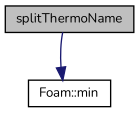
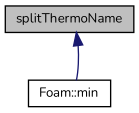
edge "splitThermoName" -> "Foam::min": reversed
